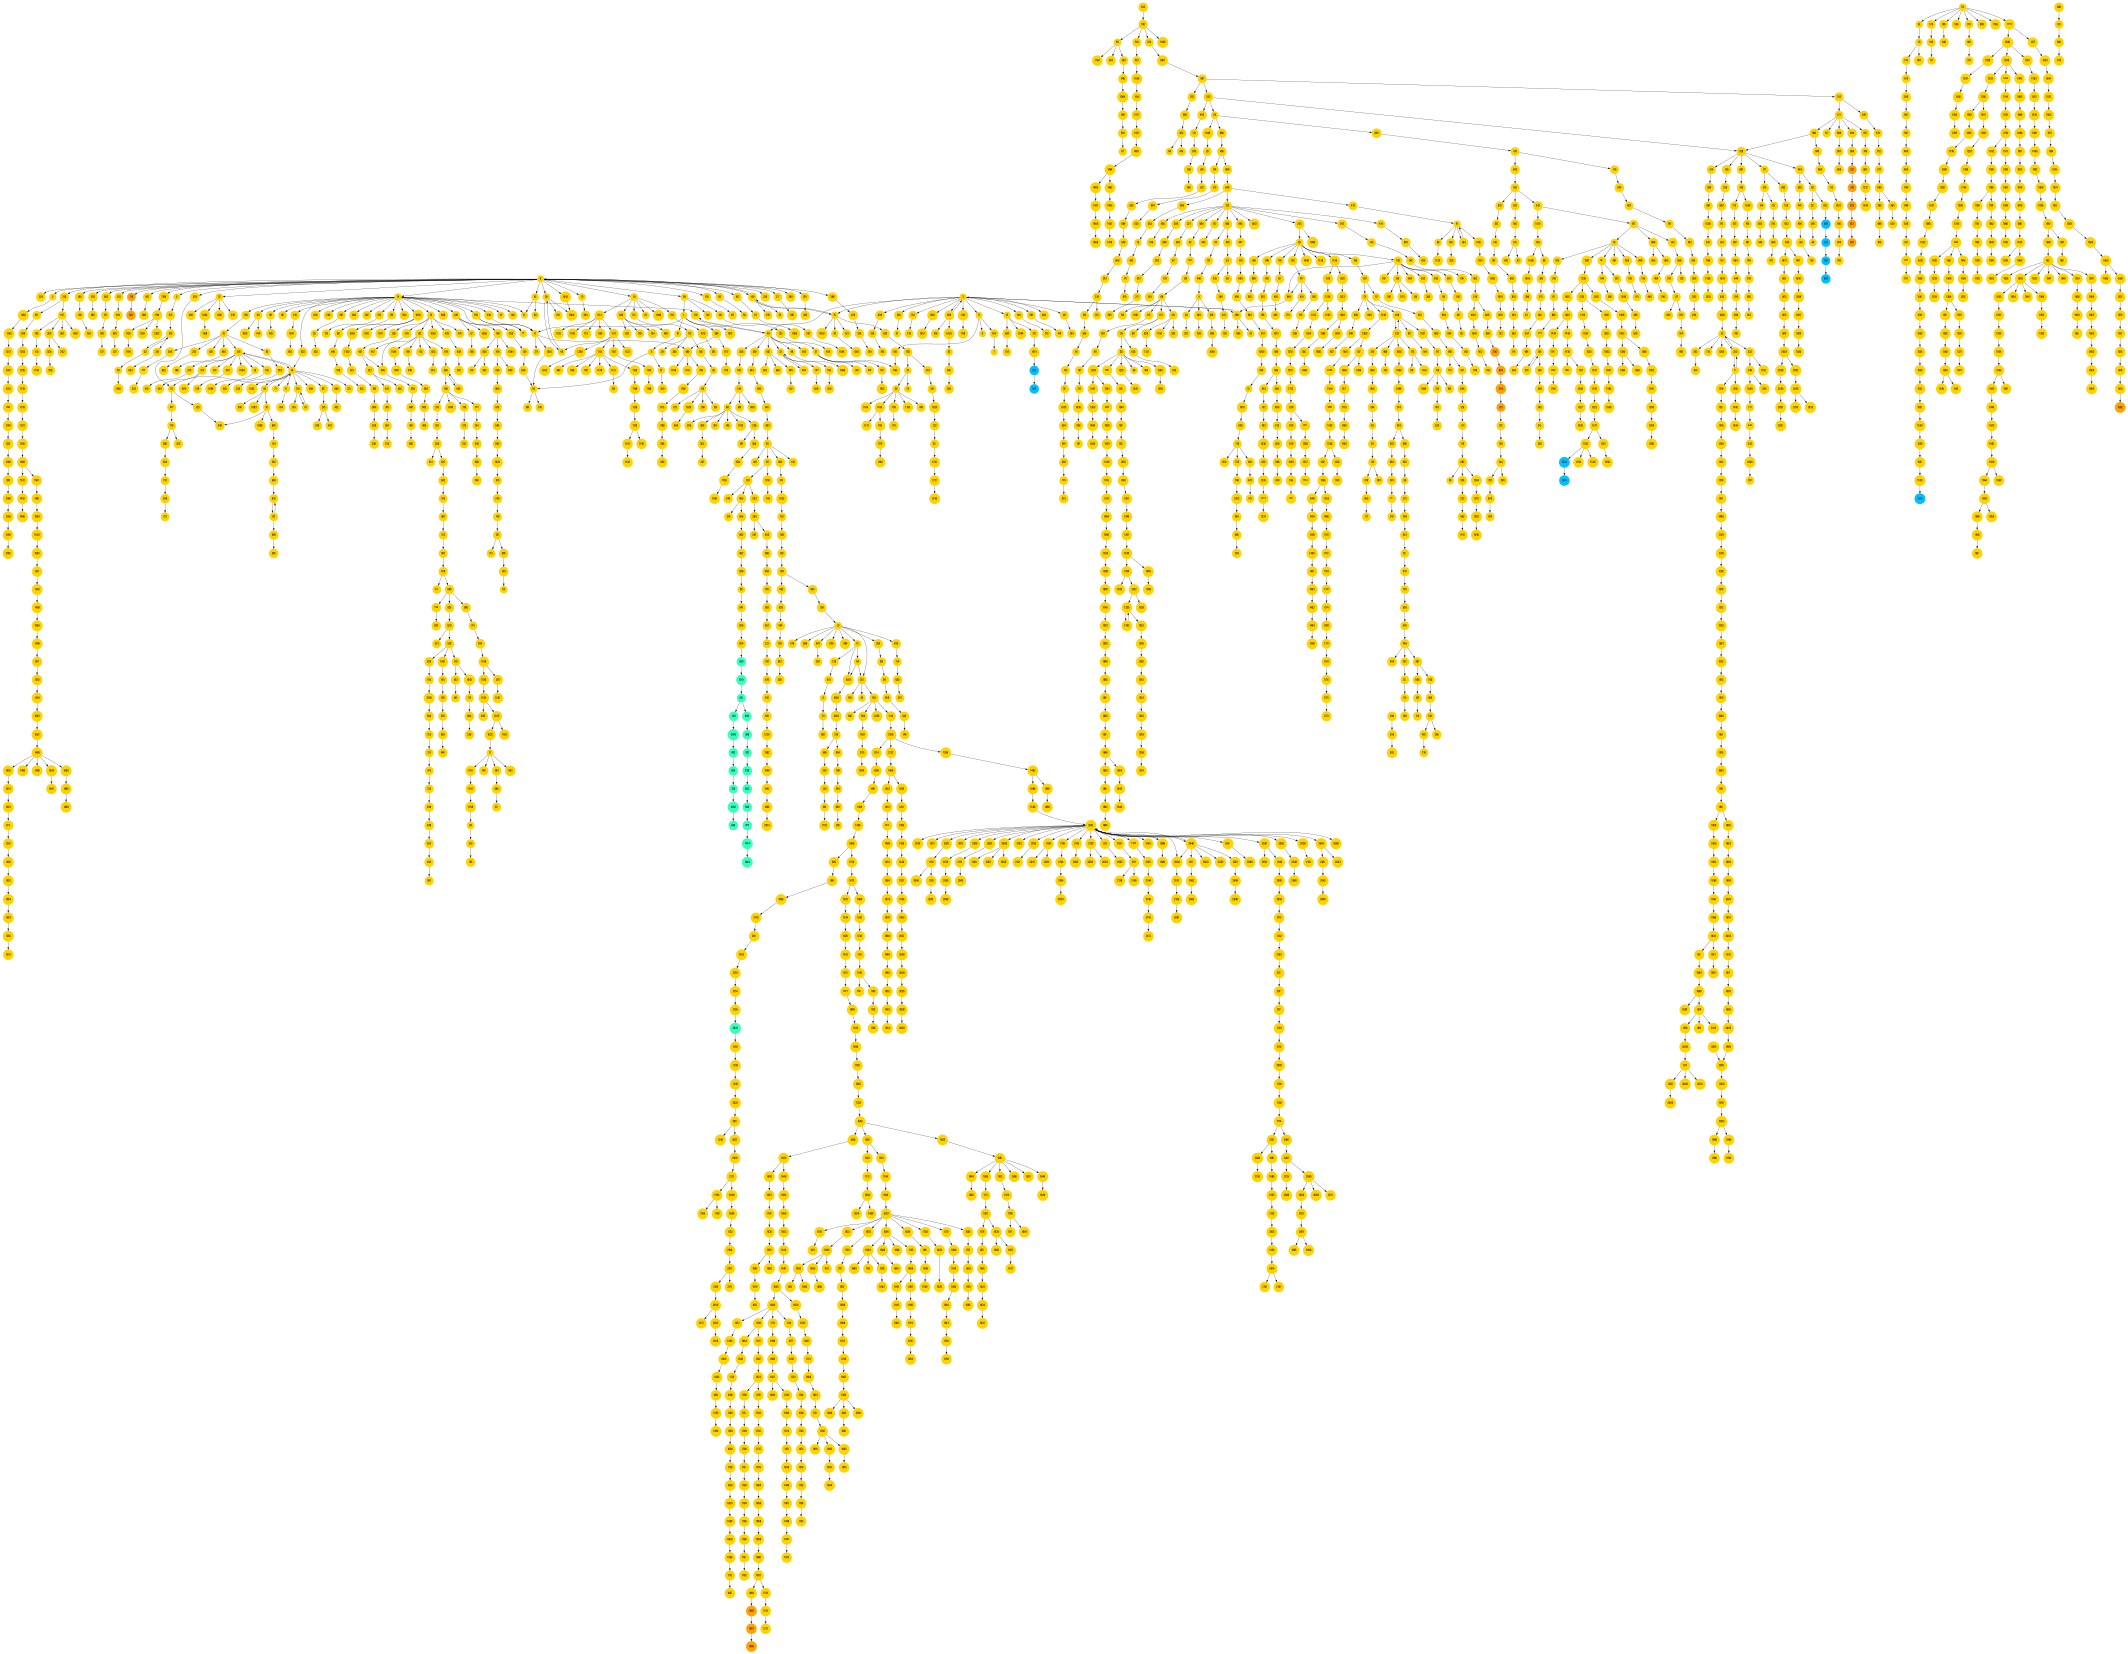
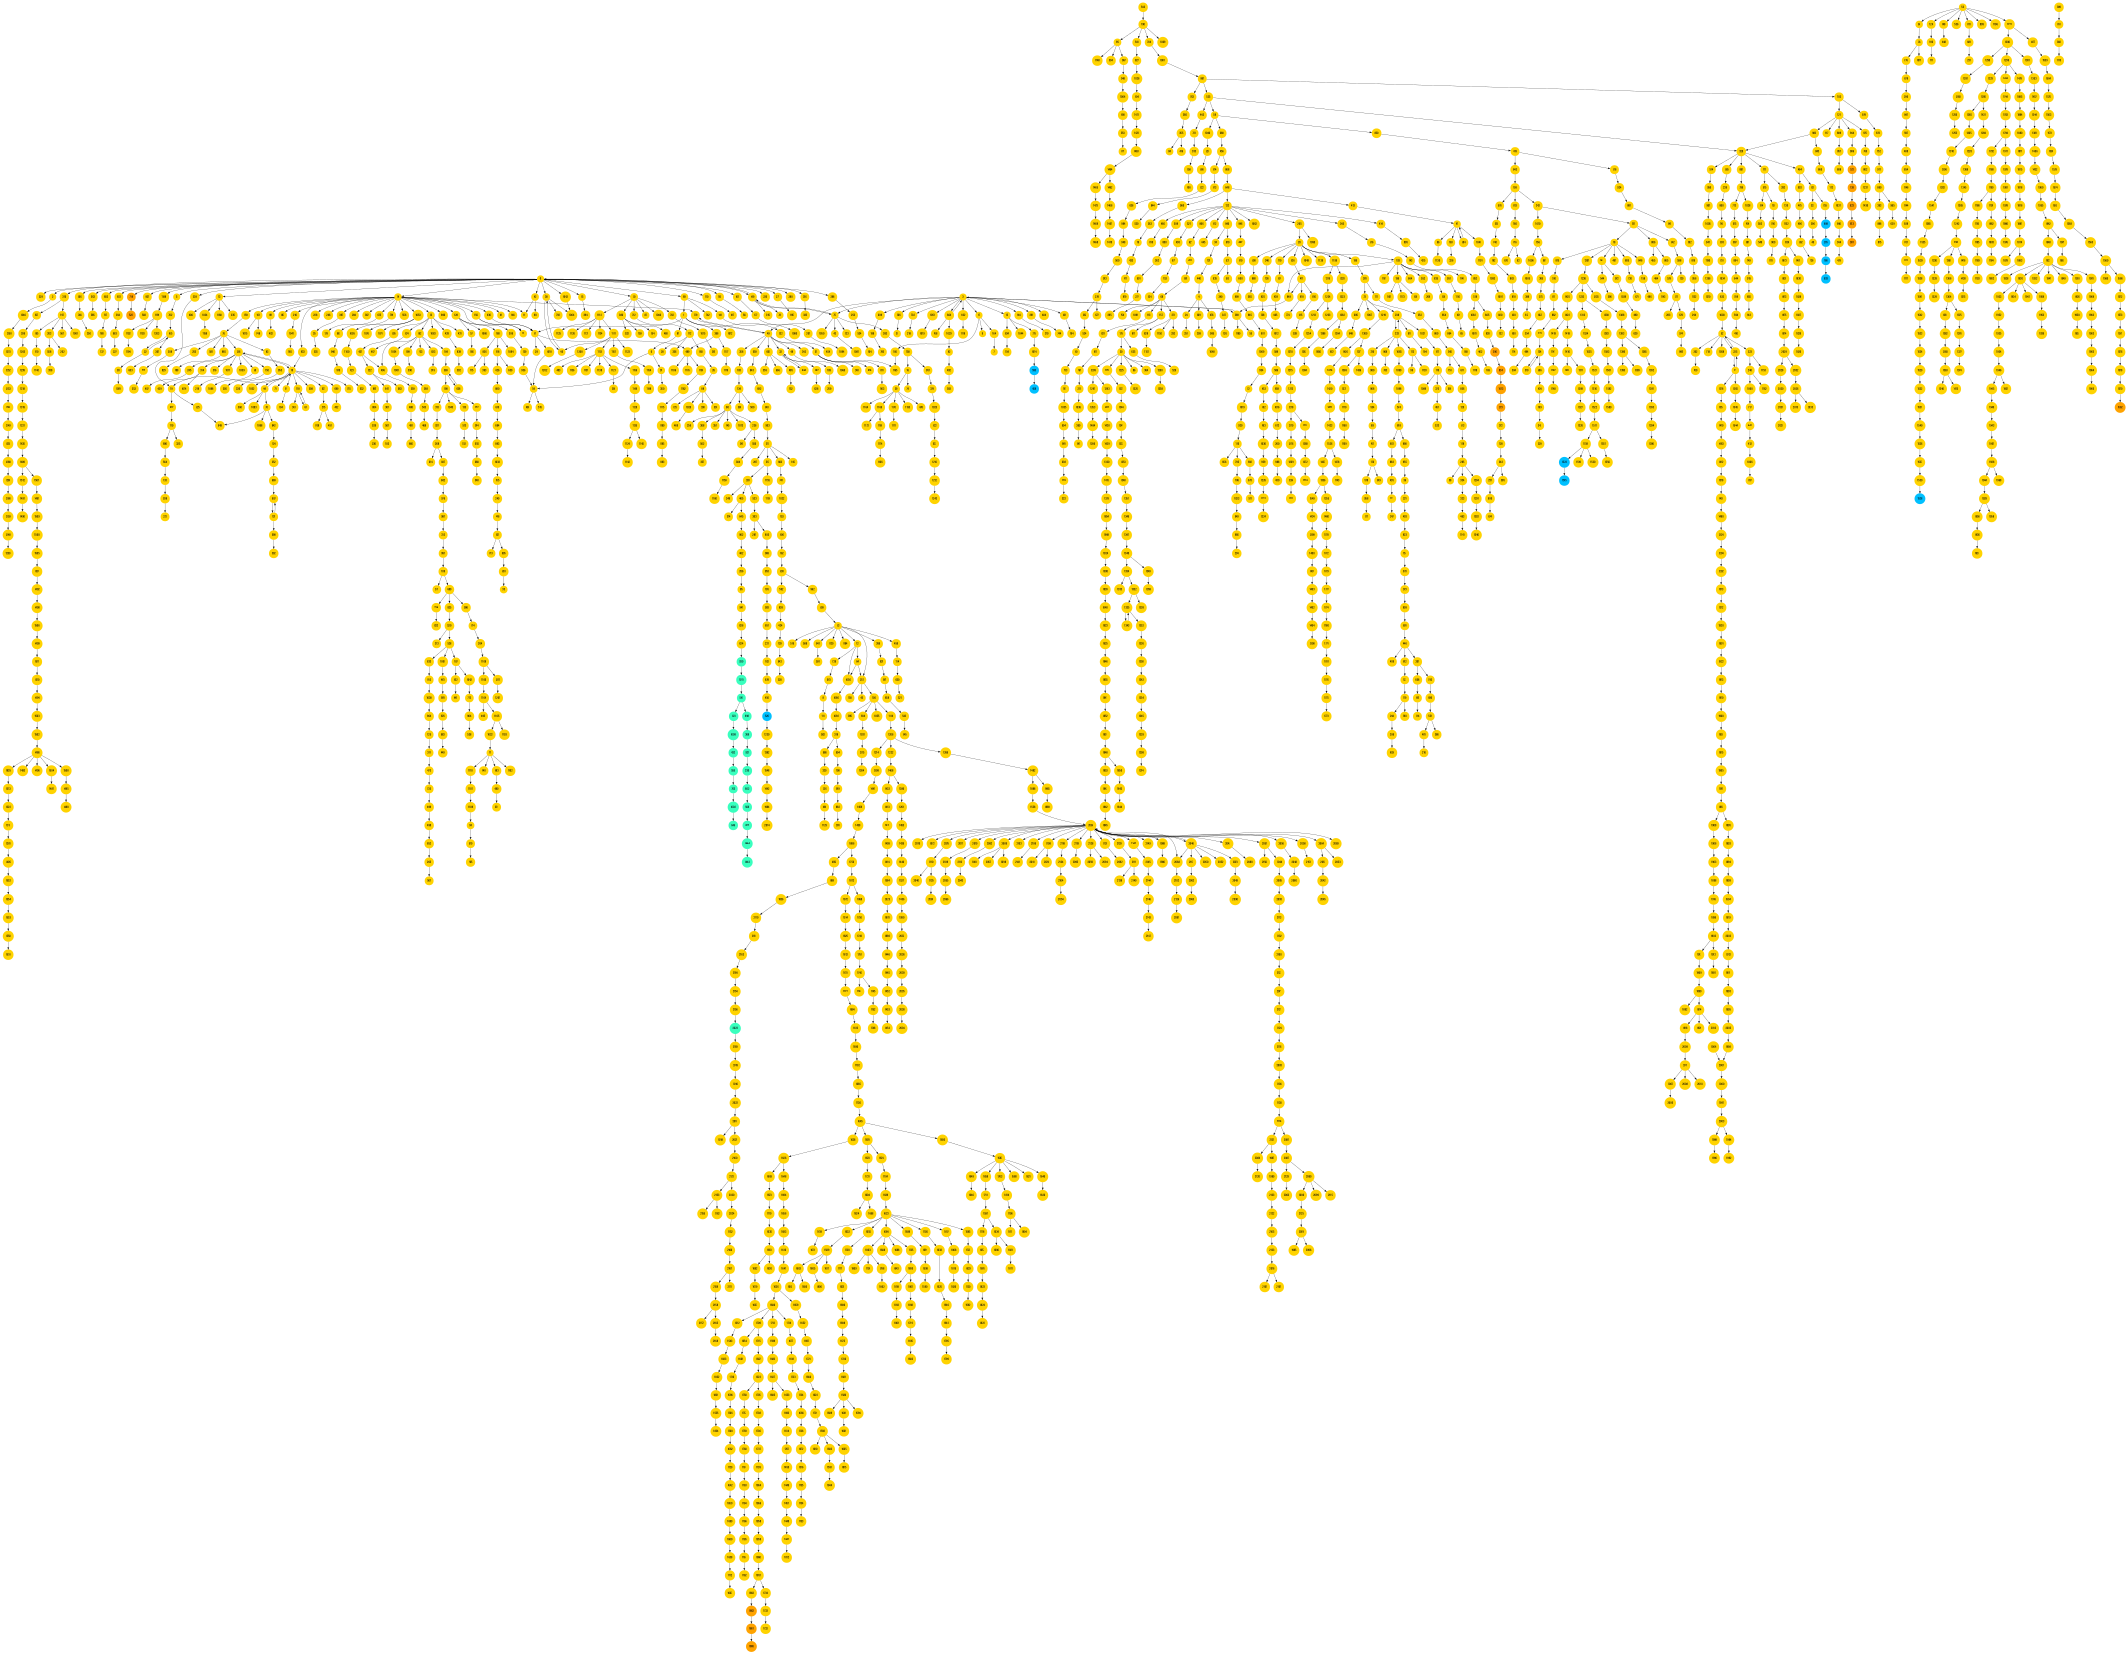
edge "119" -> "244": added
node "526": fillcolor #ffd300 -> #00c0ff
edge "1820" -> "1810": now "1625" -> "1810"
